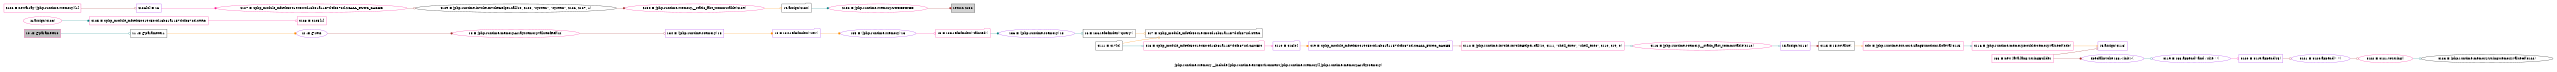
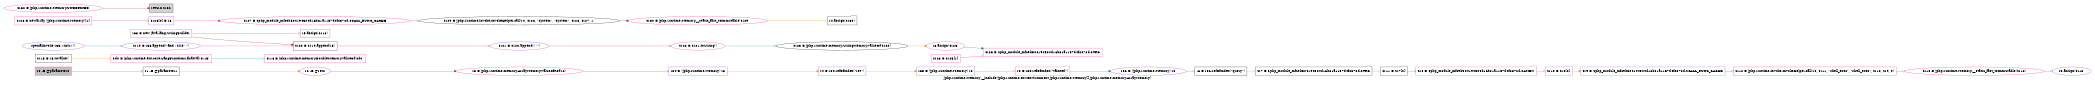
edge "r4.assign($r30)" -> "$r32 = jphp.runtime.Memory.UNDEFINED": removed
edge "$r25 = $php_module_mfc9b504194504d16b81a1157d4f2372d.$TRC" -> "$r28 = $r25[1]": reversed
node "r35 = (jphp.runtime.Memory) r3": shape ellipse -> folder
edge "$r11 = $r7[0]" -> "$r7 = $php_module_mfc9b504194504d16b81a1157d4f2372d.$TRC": reversed
edge "$r23 = jphp.runtime.memory.StringMemory.valueOf($r22)" -> "r6.assign($r23)": added
node "r5.assign($r13)": shape box -> ellipse
edge "r5.assign($r13)" -> "$r15 = r5.toValue()": removed
edge "$r16 = jphp.runtime.memory.DoubleMemory.valueOf($d0)" -> "r5.assign($r16)": removed
edge "r33 = new java.lang.StringBuilder" -> "specialinvoke r33.<init>()": now "r33 = new java.lang.StringBuilder" -> "$r20 = $r19.append(r5)"
node "$r20 = $r19.append(r5)": color purple -> black
